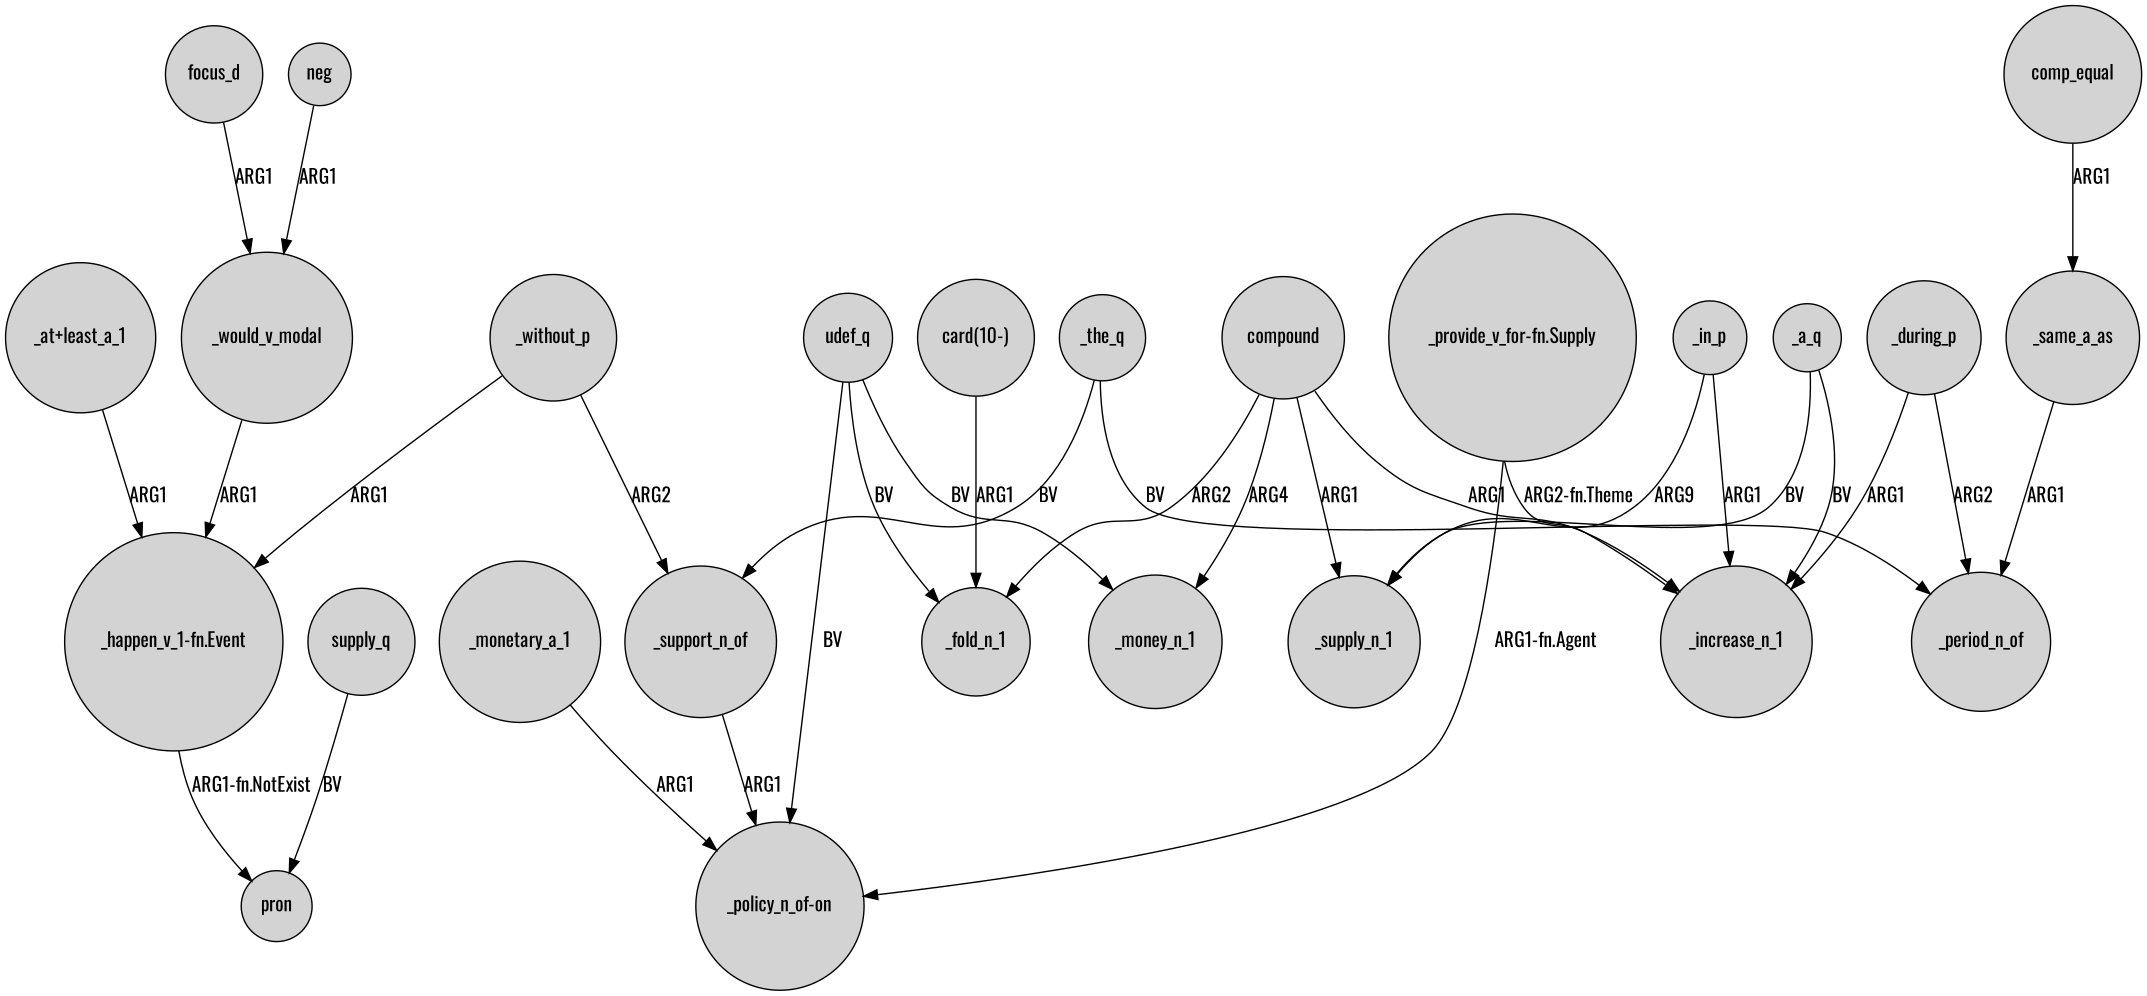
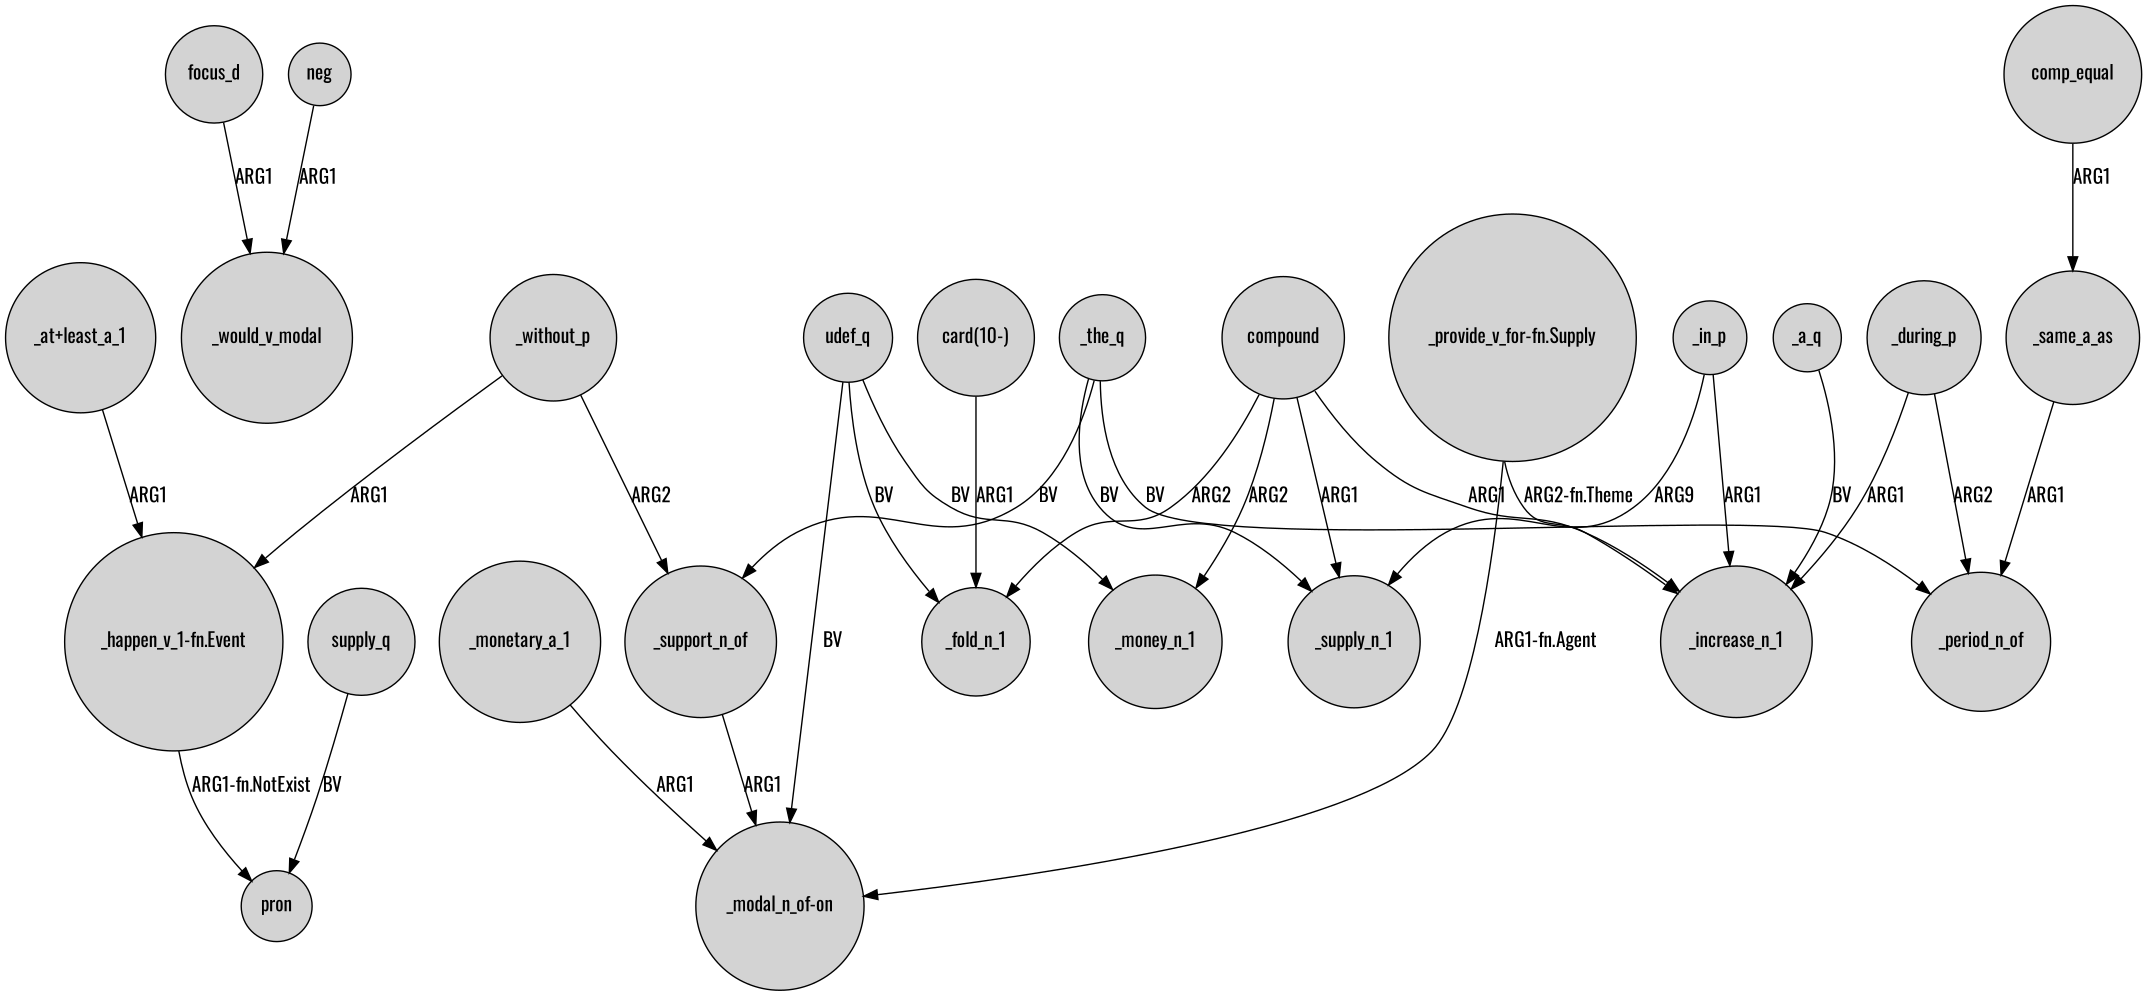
edge "_would_v_modal" -> "_happen_v_1-fn.Event": removed, label "ARG1"
edge "compound" -> "_money_n_1": label "ARG4" -> "ARG2"
edge "_a_q" -> "_supply_n_1": now "_the_q" -> "_supply_n_1"
node "_policy_n_of-on": label "_policy_n_of-on" -> "_modal_n_of-on"
